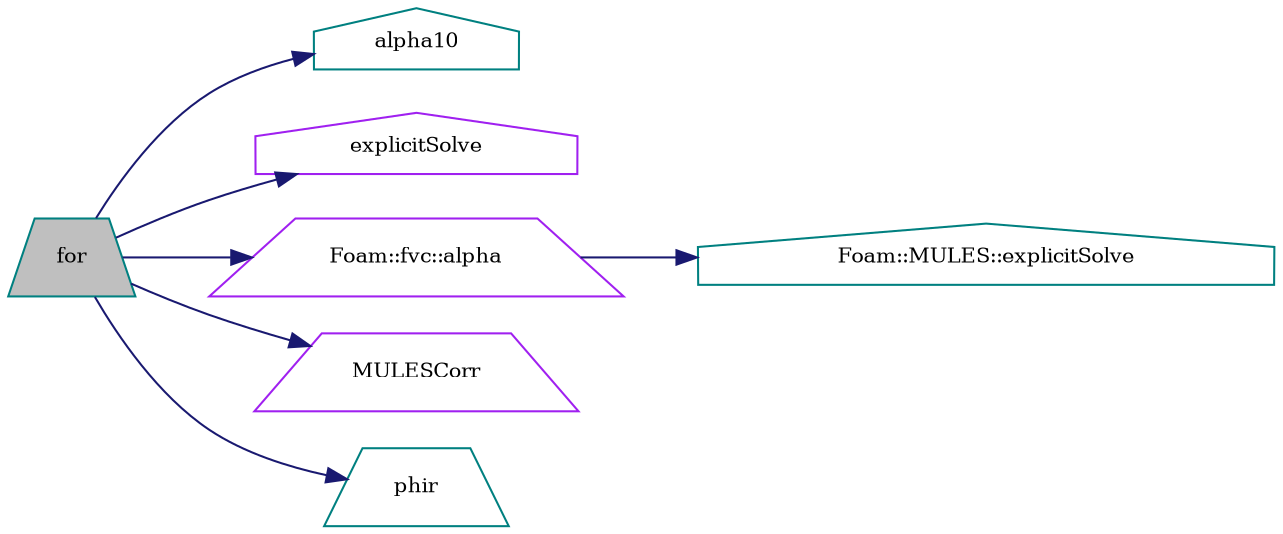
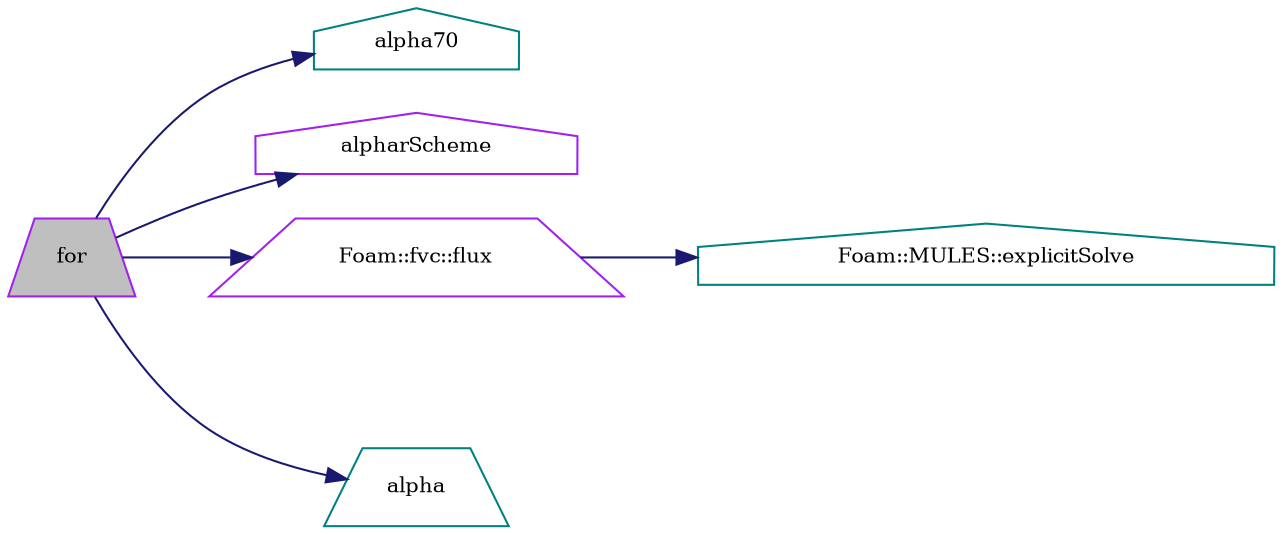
node "alpha10": label "alpha10" -> "alpha70"
node "explicitSolve": label "explicitSolve" -> "alpharScheme"
node "for": color teal -> purple
node "Foam::fvc::alpha": label "Foam::fvc::alpha" -> "Foam::fvc::flux"
node "MULESCorr": removed
node "phir": label "phir" -> "alpha"
